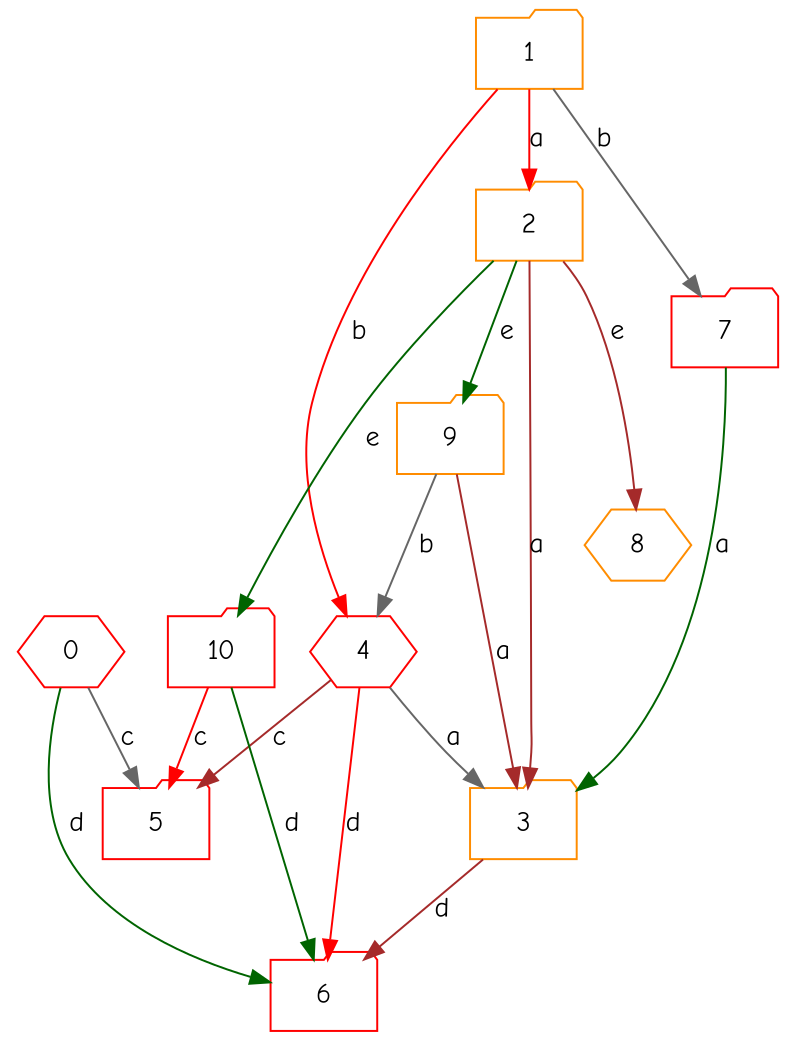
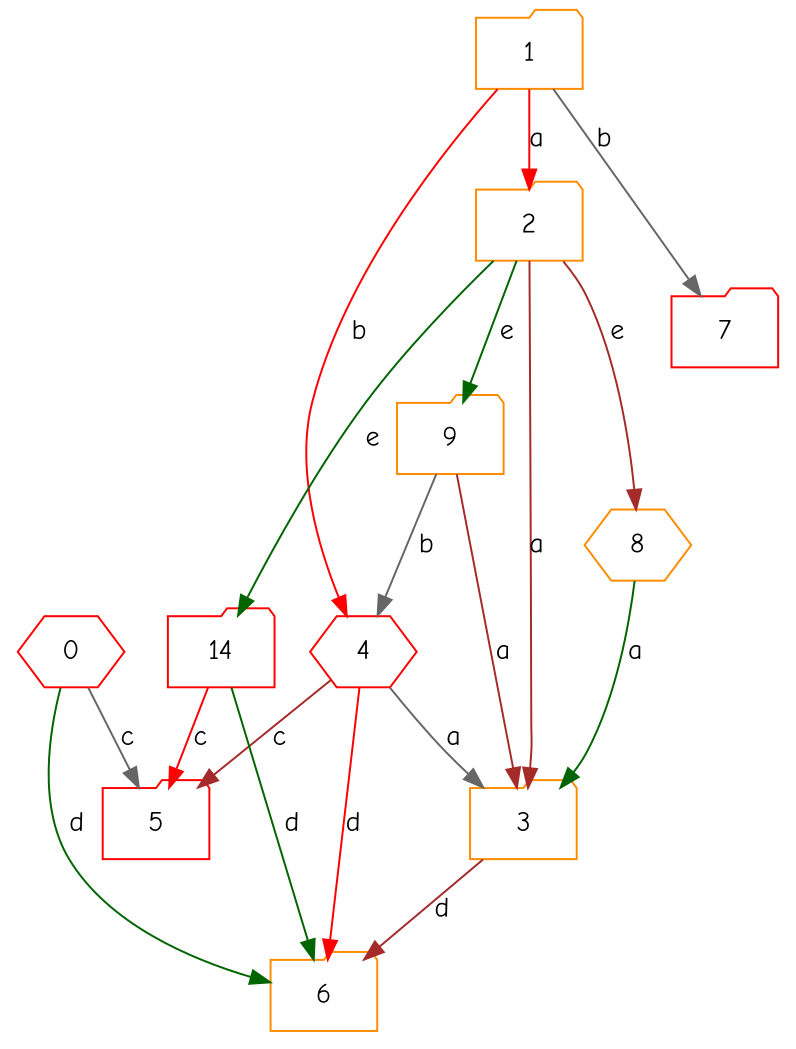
edge "7" -> "3": now "8" -> "3"
node "10": label "10" -> "14"
node "6": color red -> darkorange
